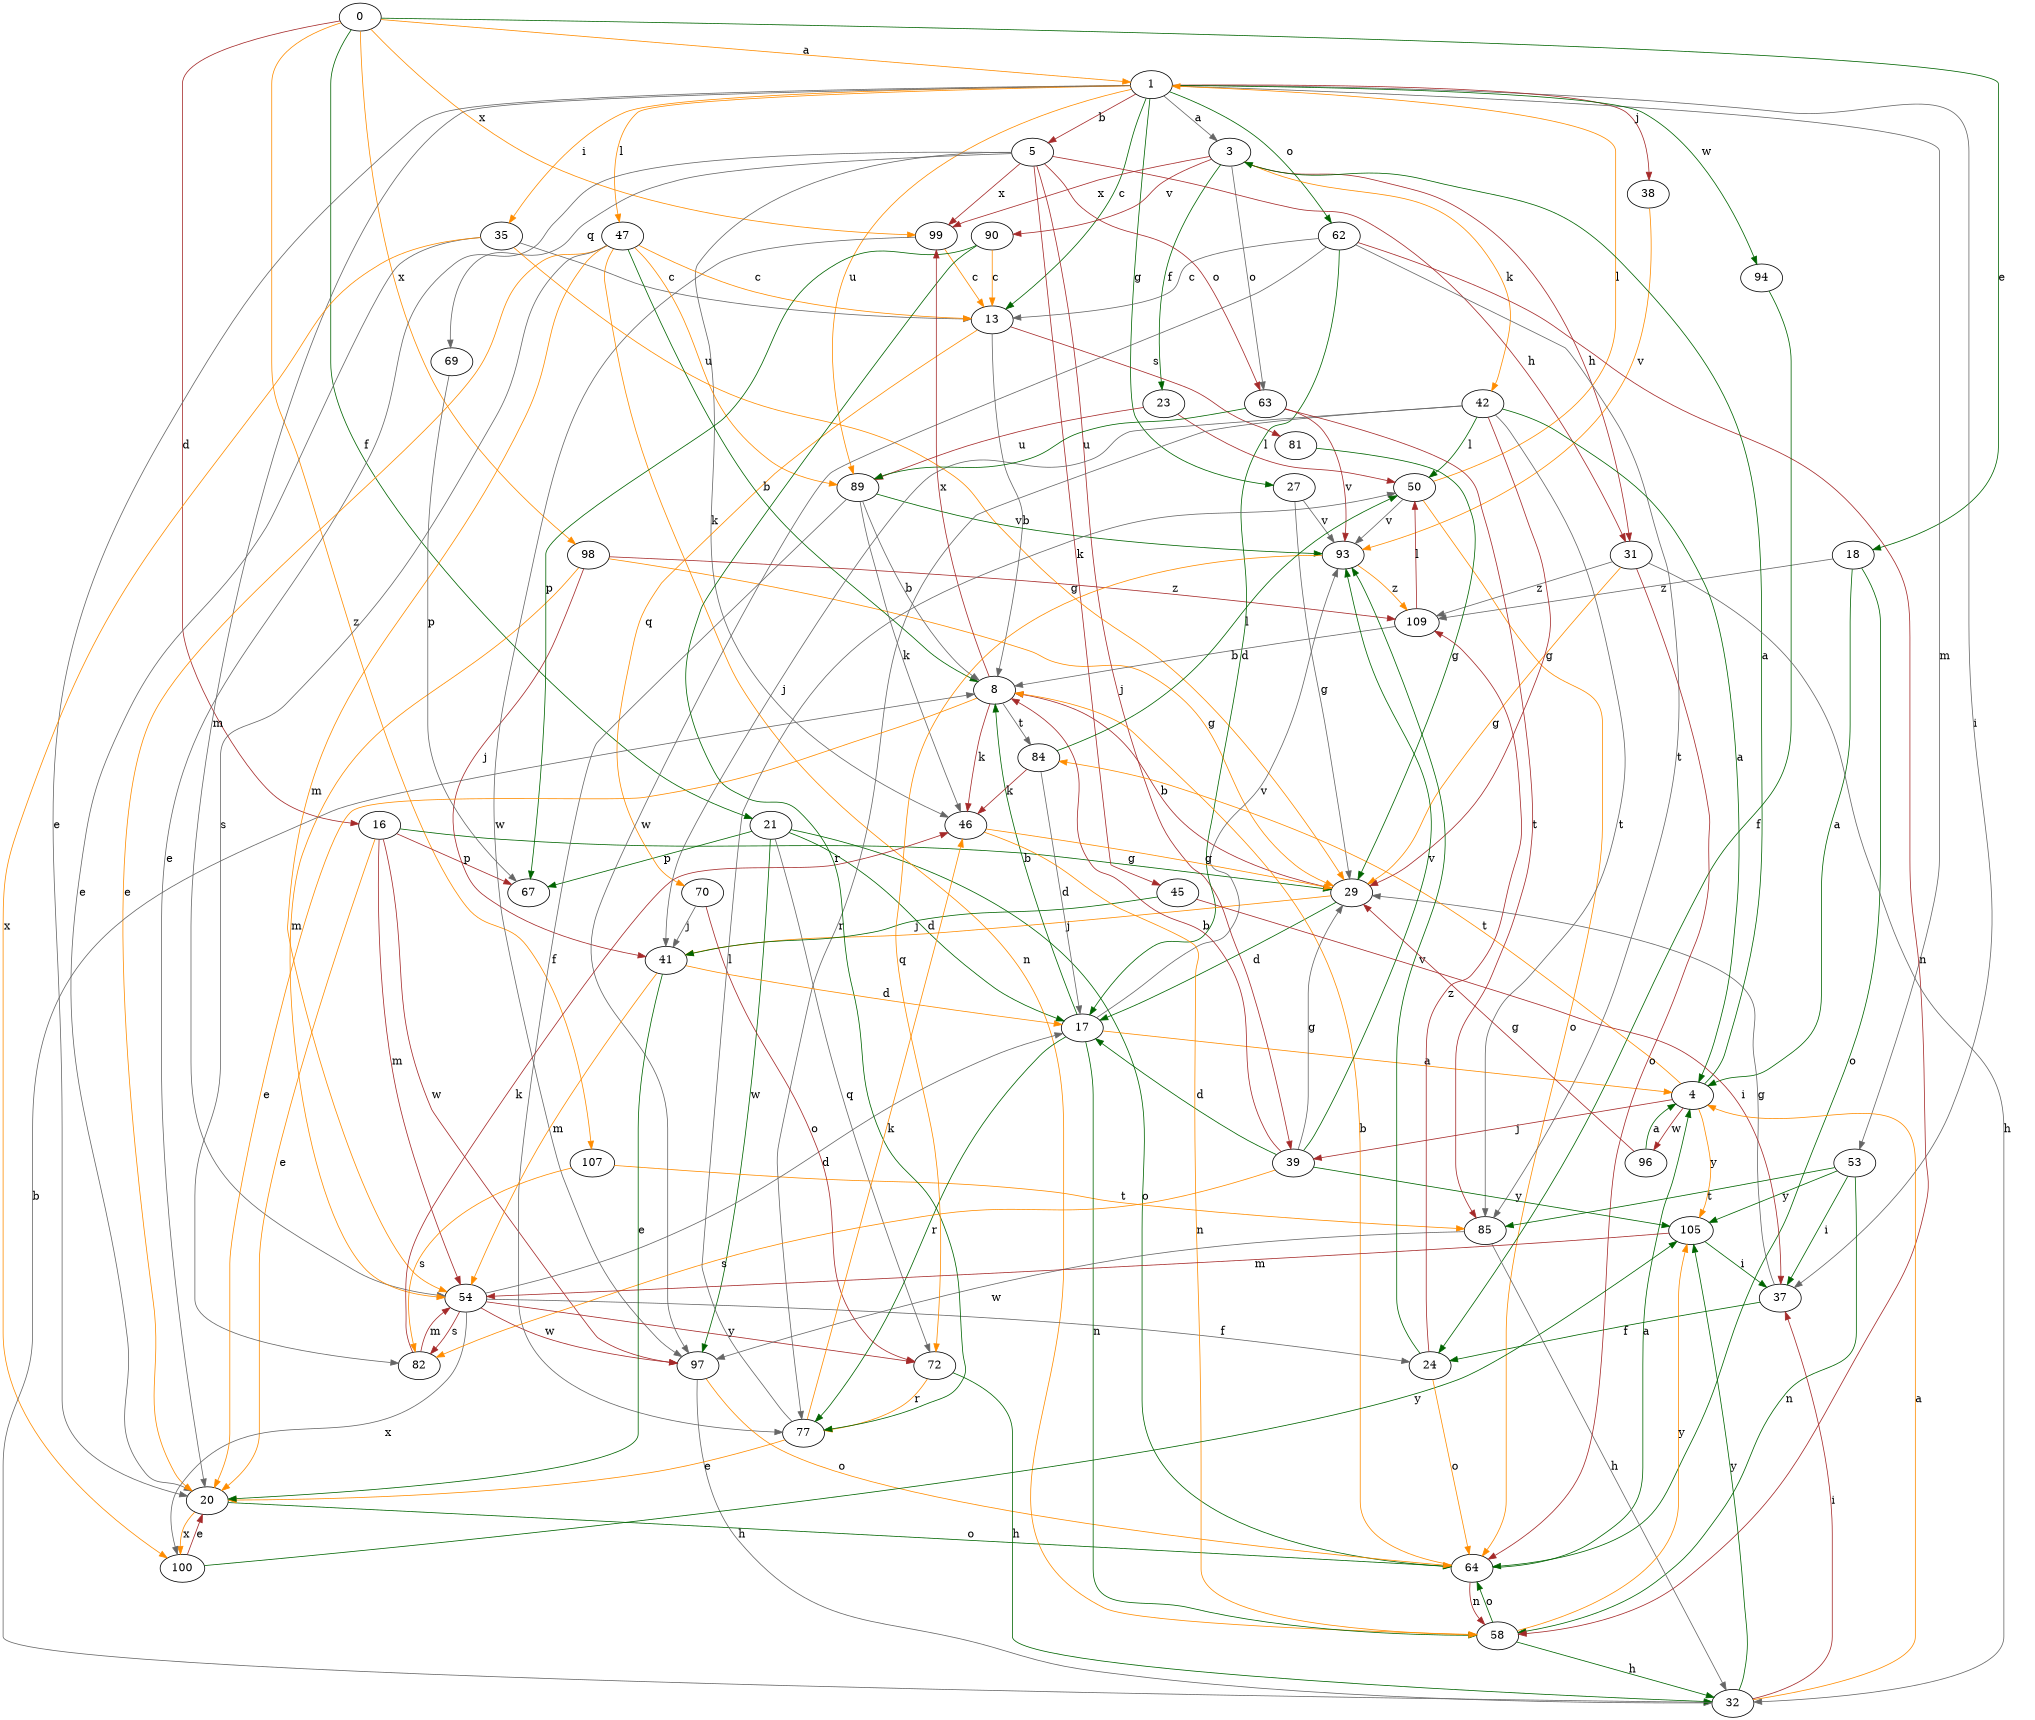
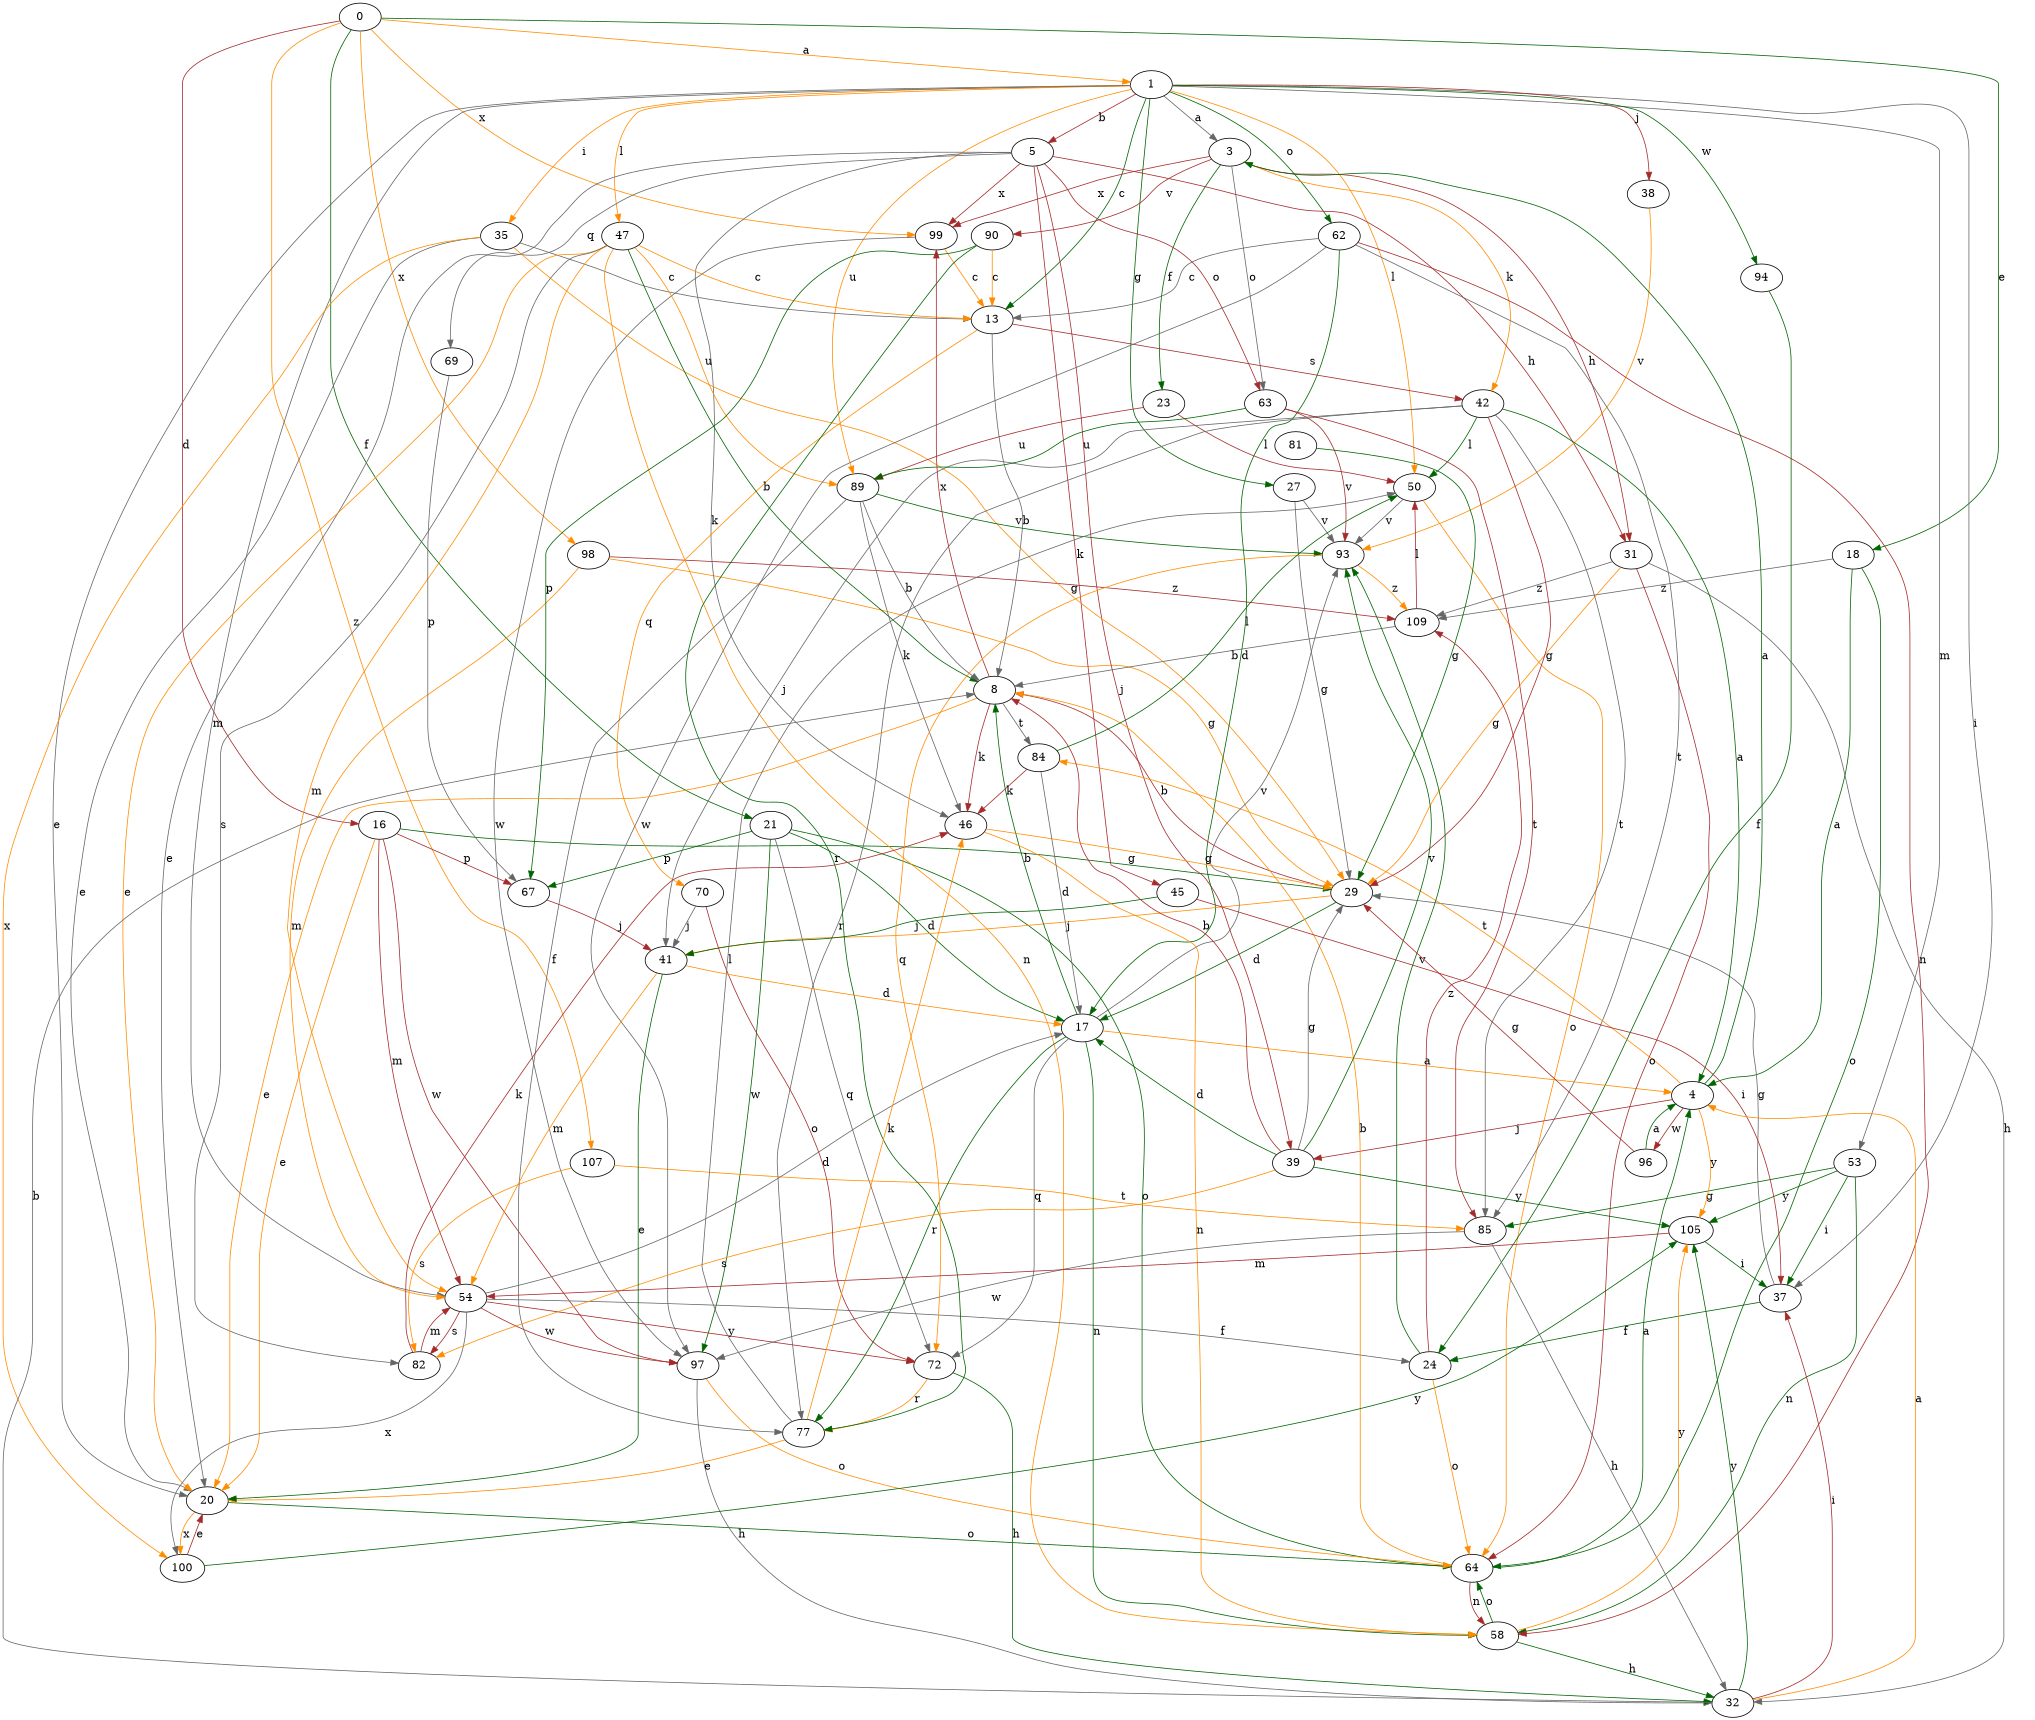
edge "50" -> "1": reversed
edge "13" -> "81": now "13" -> "42"
edge "98" -> "41": now "67" -> "41"
edge "53" -> "85": label "t" -> "g"
edge "17" -> "72": added, label "q"
